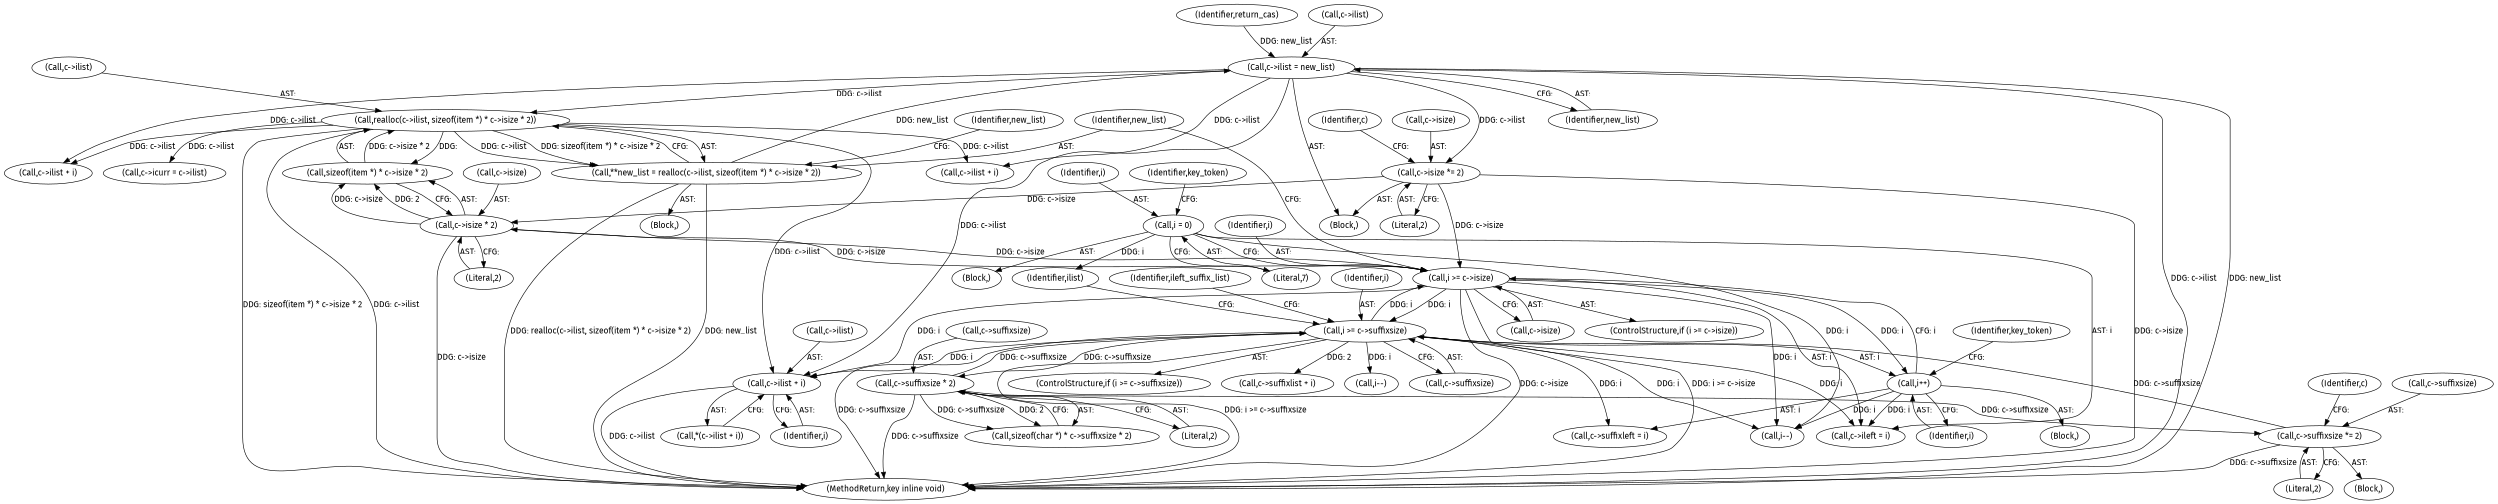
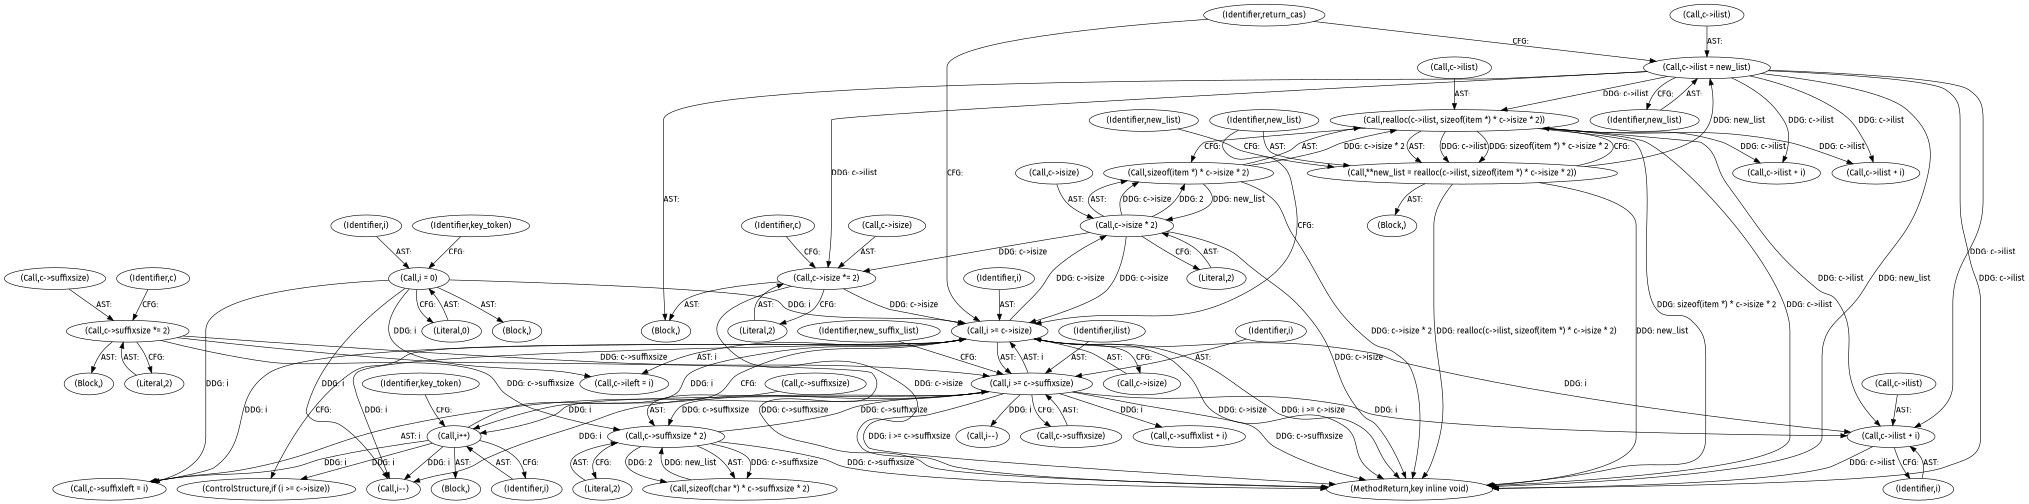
edge "(Identifier,return_cas)" -> "(Call,c->ilist = new_list)": label "DDG: new_list" -> "CFG: "
edge "(Identifier,return_cas)" -> "(Call,i >= c->isize)": added, label "CFG:"
edge "(Call,realloc(c->ilist, sizeof(item *) * c->isize * 2))" -> "(Call,sizeof(item *) * c->isize * 2)": label "DDG: " -> "CFG: "
node "(Call,c->icurr = c->ilist)": removed
edge "(Call,c->isize *= 2)" -> "(Call,c->isize * 2)": reversed
edge "(Call,sizeof(item *) * c->isize * 2)" -> "(Call,c->isize * 2)": label "CFG: " -> "DDG: new_list"
edge "(Call,i = 0)" -> "(Identifier,ilist)": now "(Call,i = 0)" -> "(Call,c->suffixleft = i)"
edge "(Call,i = 0)" -> "(Call,i >= c->isize)": label "CFG: " -> "DDG: i"
node "(Identifier,ileft_suffix_list)": label "(Identifier,ileft_suffix_list)" -> "(Identifier,new_suffix_list)"
node "(Literal,7)": label "(Literal,7)" -> "(Literal,0)"
edge "(Identifier,ilist)" -> "(Call,i >= c->suffixsize)": label "CFG: " -> "AST: "
edge "(Call,i >= c->suffixsize)" -> "(Call,i >= c->isize)": label "DDG: i" -> "AST: i"
edge "(Call,i >= c->isize)" -> "(Call,i >= c->suffixsize)": label "DDG: i" -> "AST: "
edge "(Call,i >= c->isize)" -> "(ControlStructure,if (i >= c->isize))": label "AST: " -> "CFG: "
edge "(Call,sizeof(item *) * c->isize * 2)" -> "(MethodReturn,key inline void)": added, label "DDG: c->isize * 2"
edge "(Call,i >= c->isize)" -> "(Call,i++)": label "DDG: i" -> "CFG: "
edge "(Call,i++)" -> "(Call,i >= c->isize)": label "CFG: i" -> "DDG: i"
edge "(Call,i = 0)" -> "(Call,c->ileft = i)": label "AST: i" -> "DDG: i"
edge "(Call,i >= c->suffixsize)" -> "(Call,c->suffixlist + i)": label "DDG: 2" -> "DDG: i"
edge "(Call,i >= c->suffixsize)" -> "(Call,c->ileft = i)": removed, label "DDG: i"
edge "(Call,i >= c->suffixsize)" -> "(Call,i++)": label "AST: i" -> "DDG: i"
edge "(Call,i >= c->isize)" -> "(Call,c->suffixleft = i)": added, label "DDG: i"
node "(ControlStructure,if (i >= c->suffixsize))": removed
edge "(Call,i >= c->suffixsize)" -> "(Call,c->suffixleft = i)": label "DDG: i" -> "AST: i"
edge "(Call,c->suffixsize * 2)" -> "(Call,c->suffixsize *= 2)": reversed
edge "(Call,i++)" -> "(Call,c->ileft = i)": now "(Call,i++)" -> "(ControlStructure,if (i >= c->isize))"
edge "(Call,sizeof(char *) * c->suffixsize * 2)" -> "(Call,c->suffixsize * 2)": label "CFG: " -> "DDG: new_list"
edge "(Call,i++)" -> "(Call,c->suffixleft = i)": label "AST: i" -> "DDG: i"
node "(Call,*(c->ilist + i))": removed
